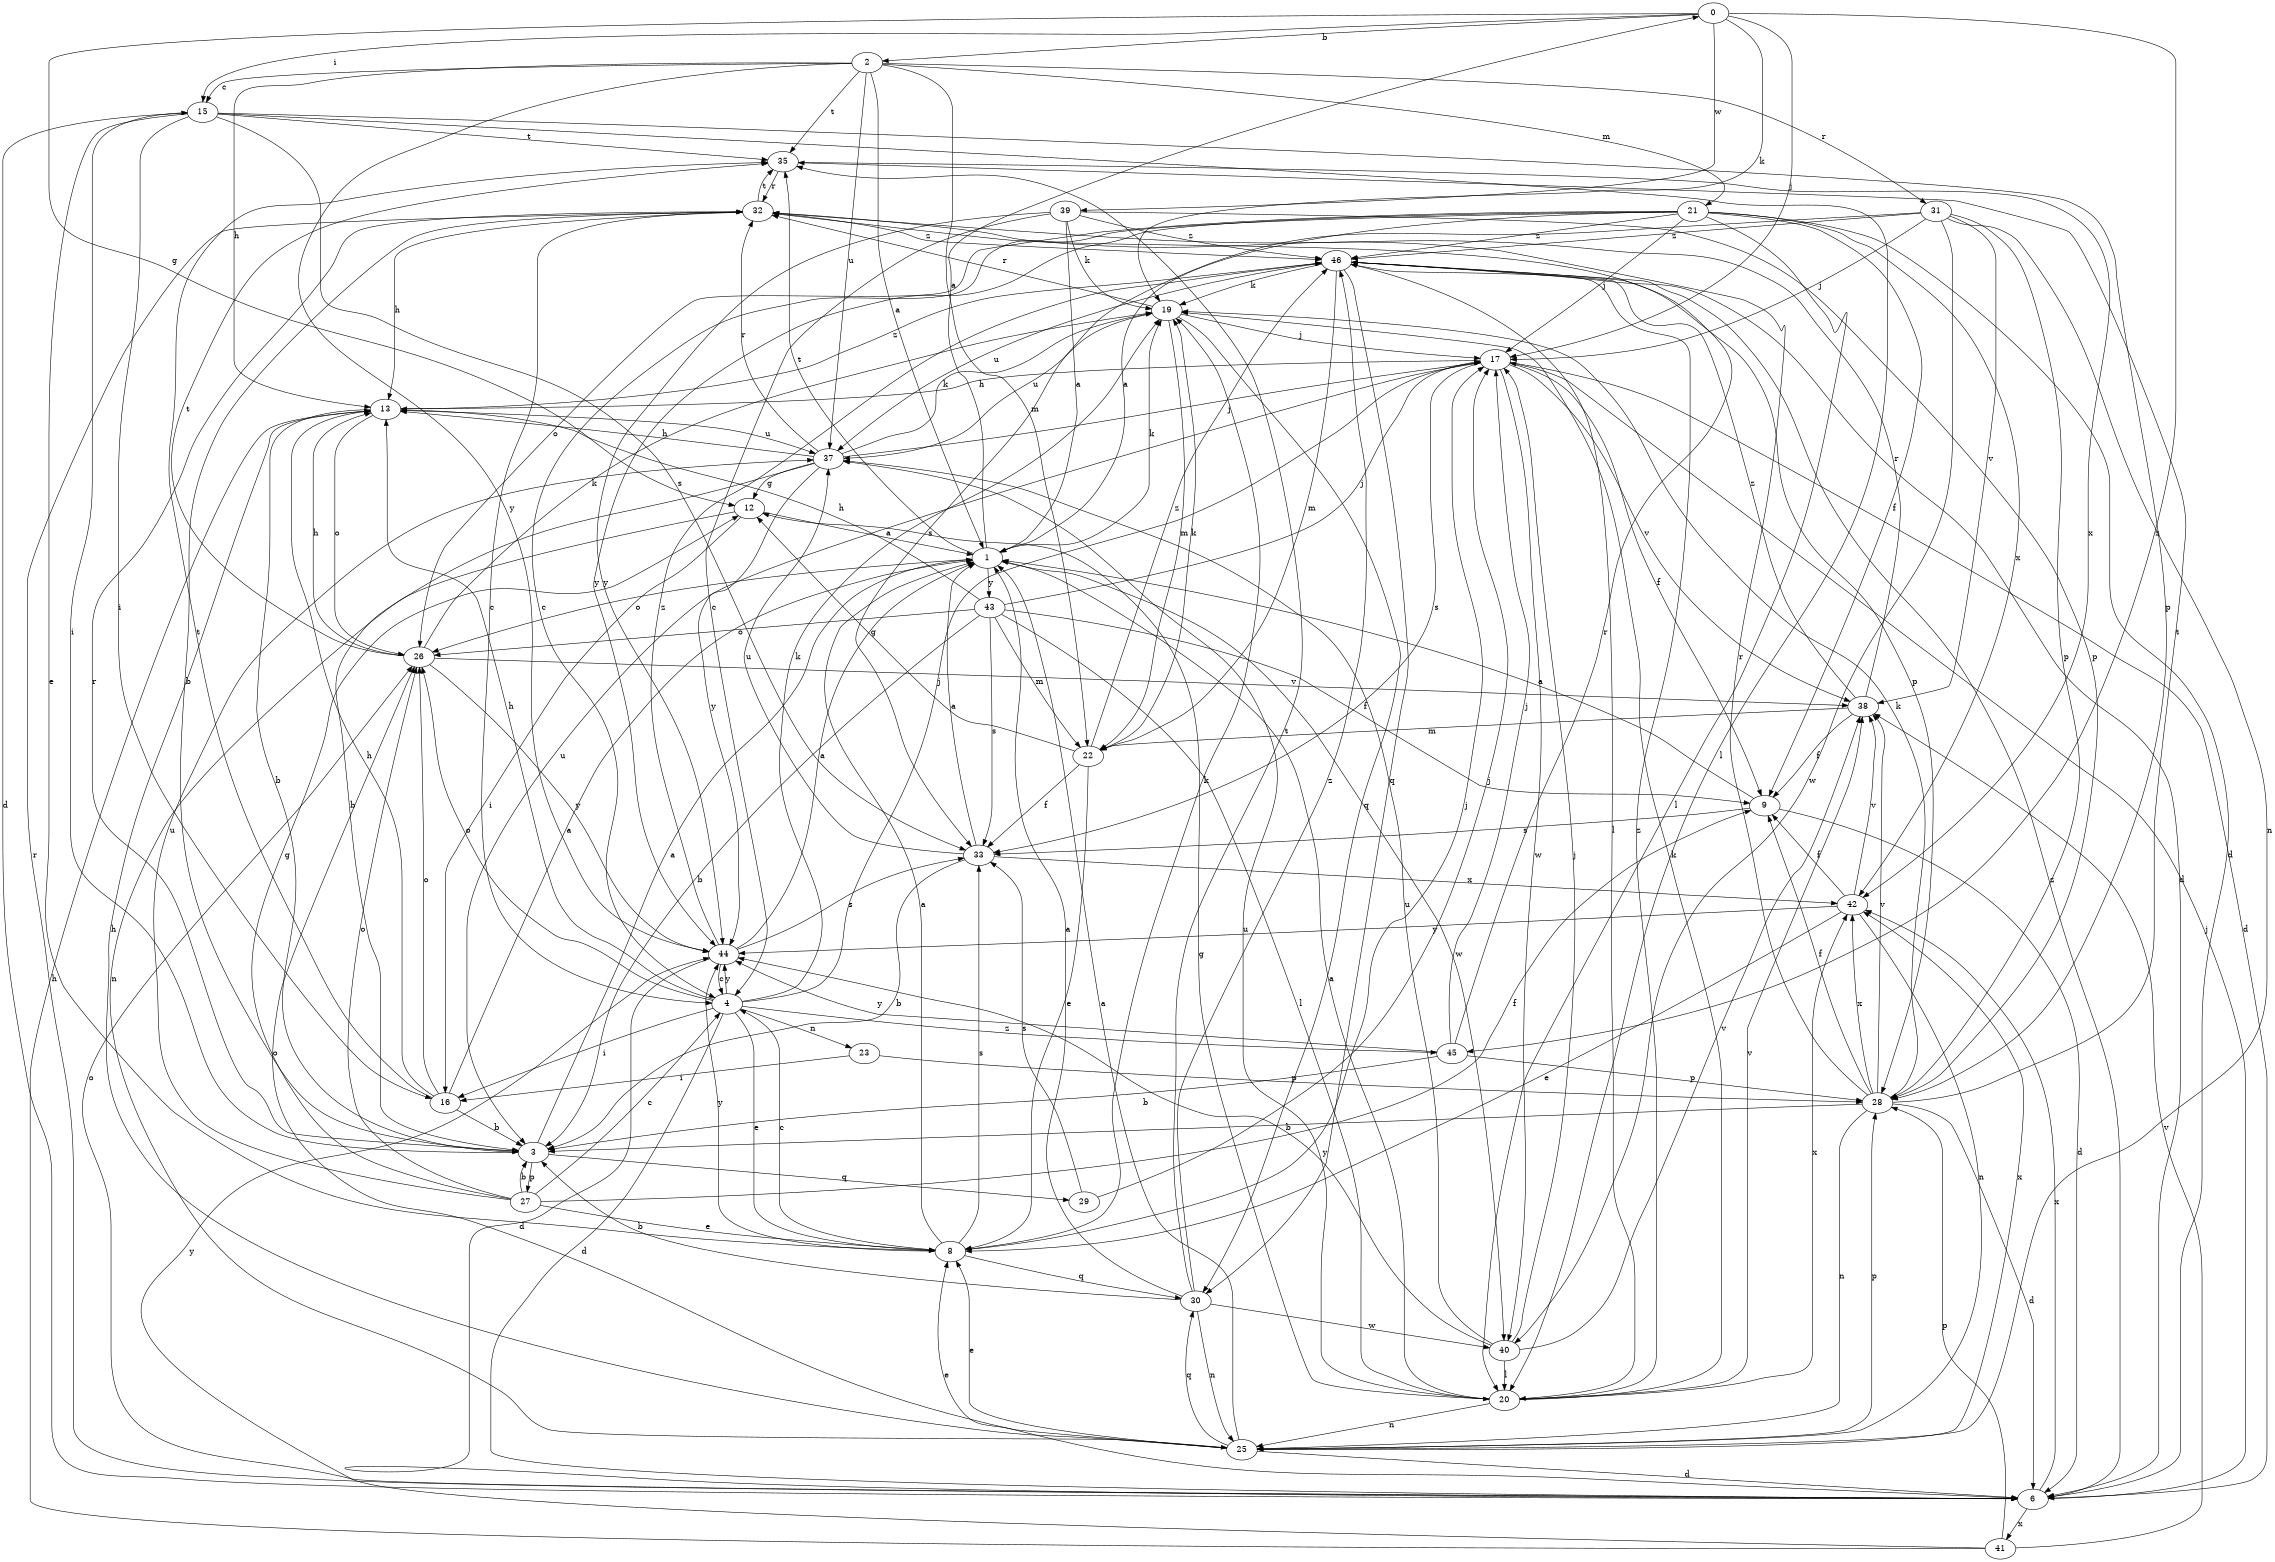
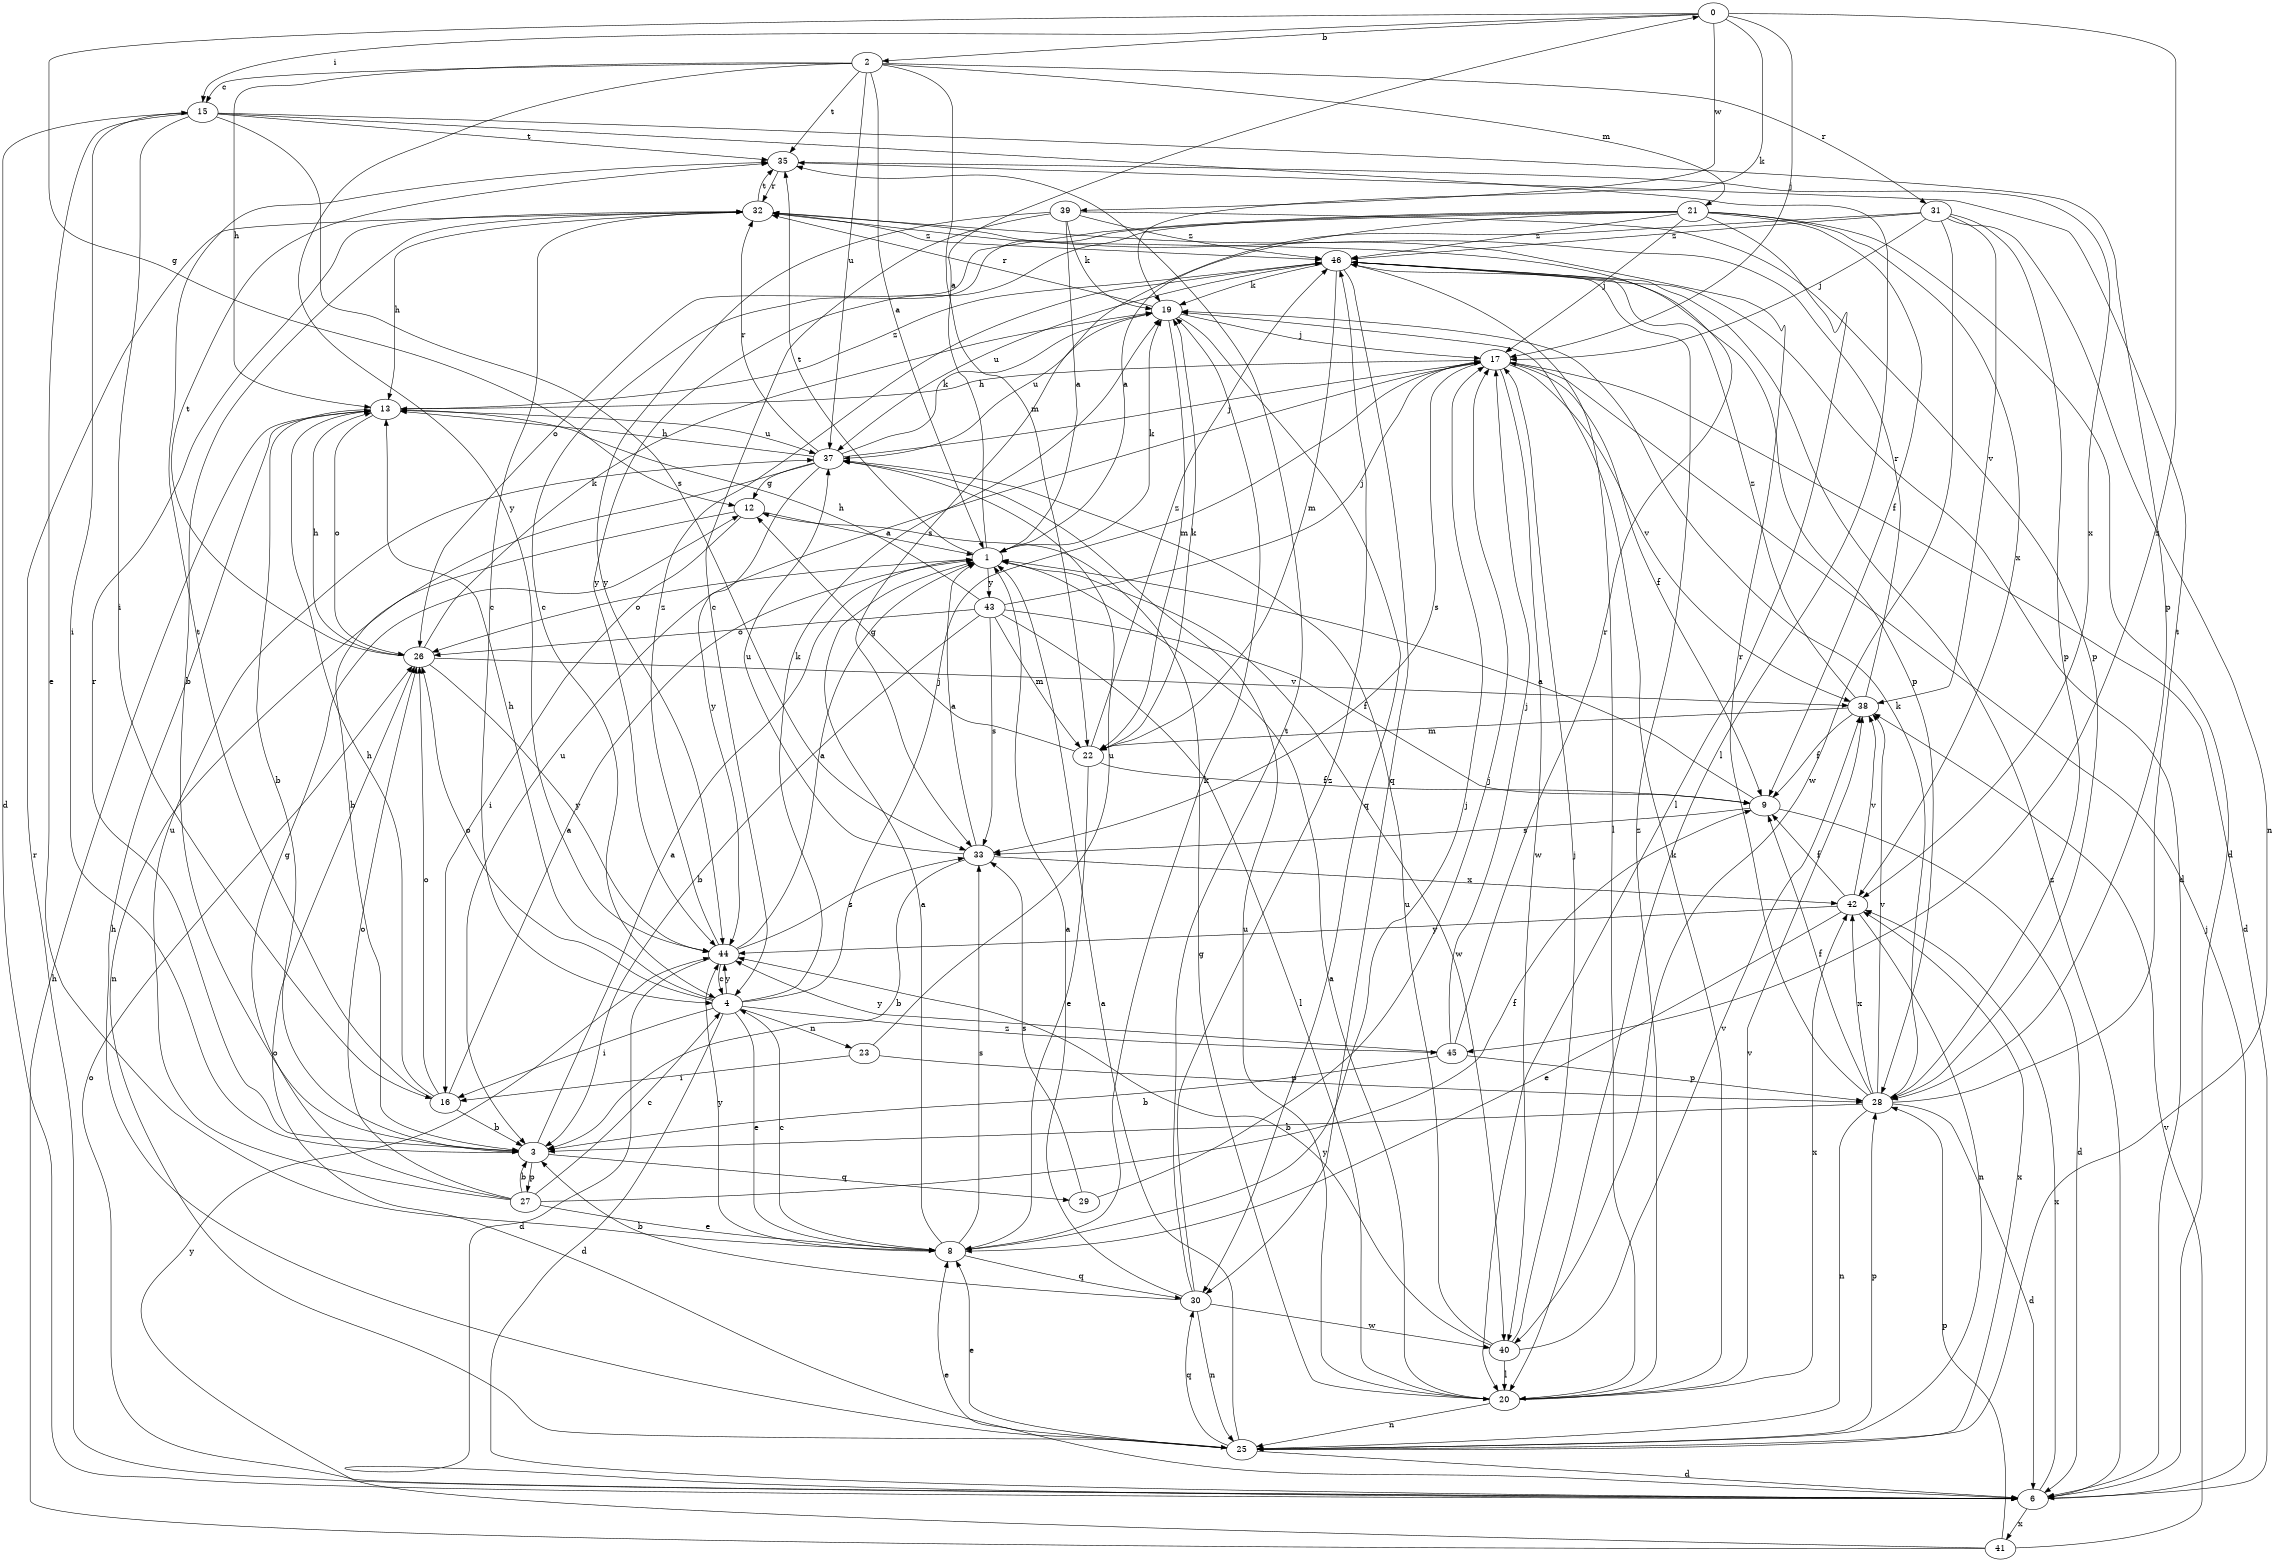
edge "23" -> "37": added, label "u"
edge "22" -> "33": now "22" -> "9"
